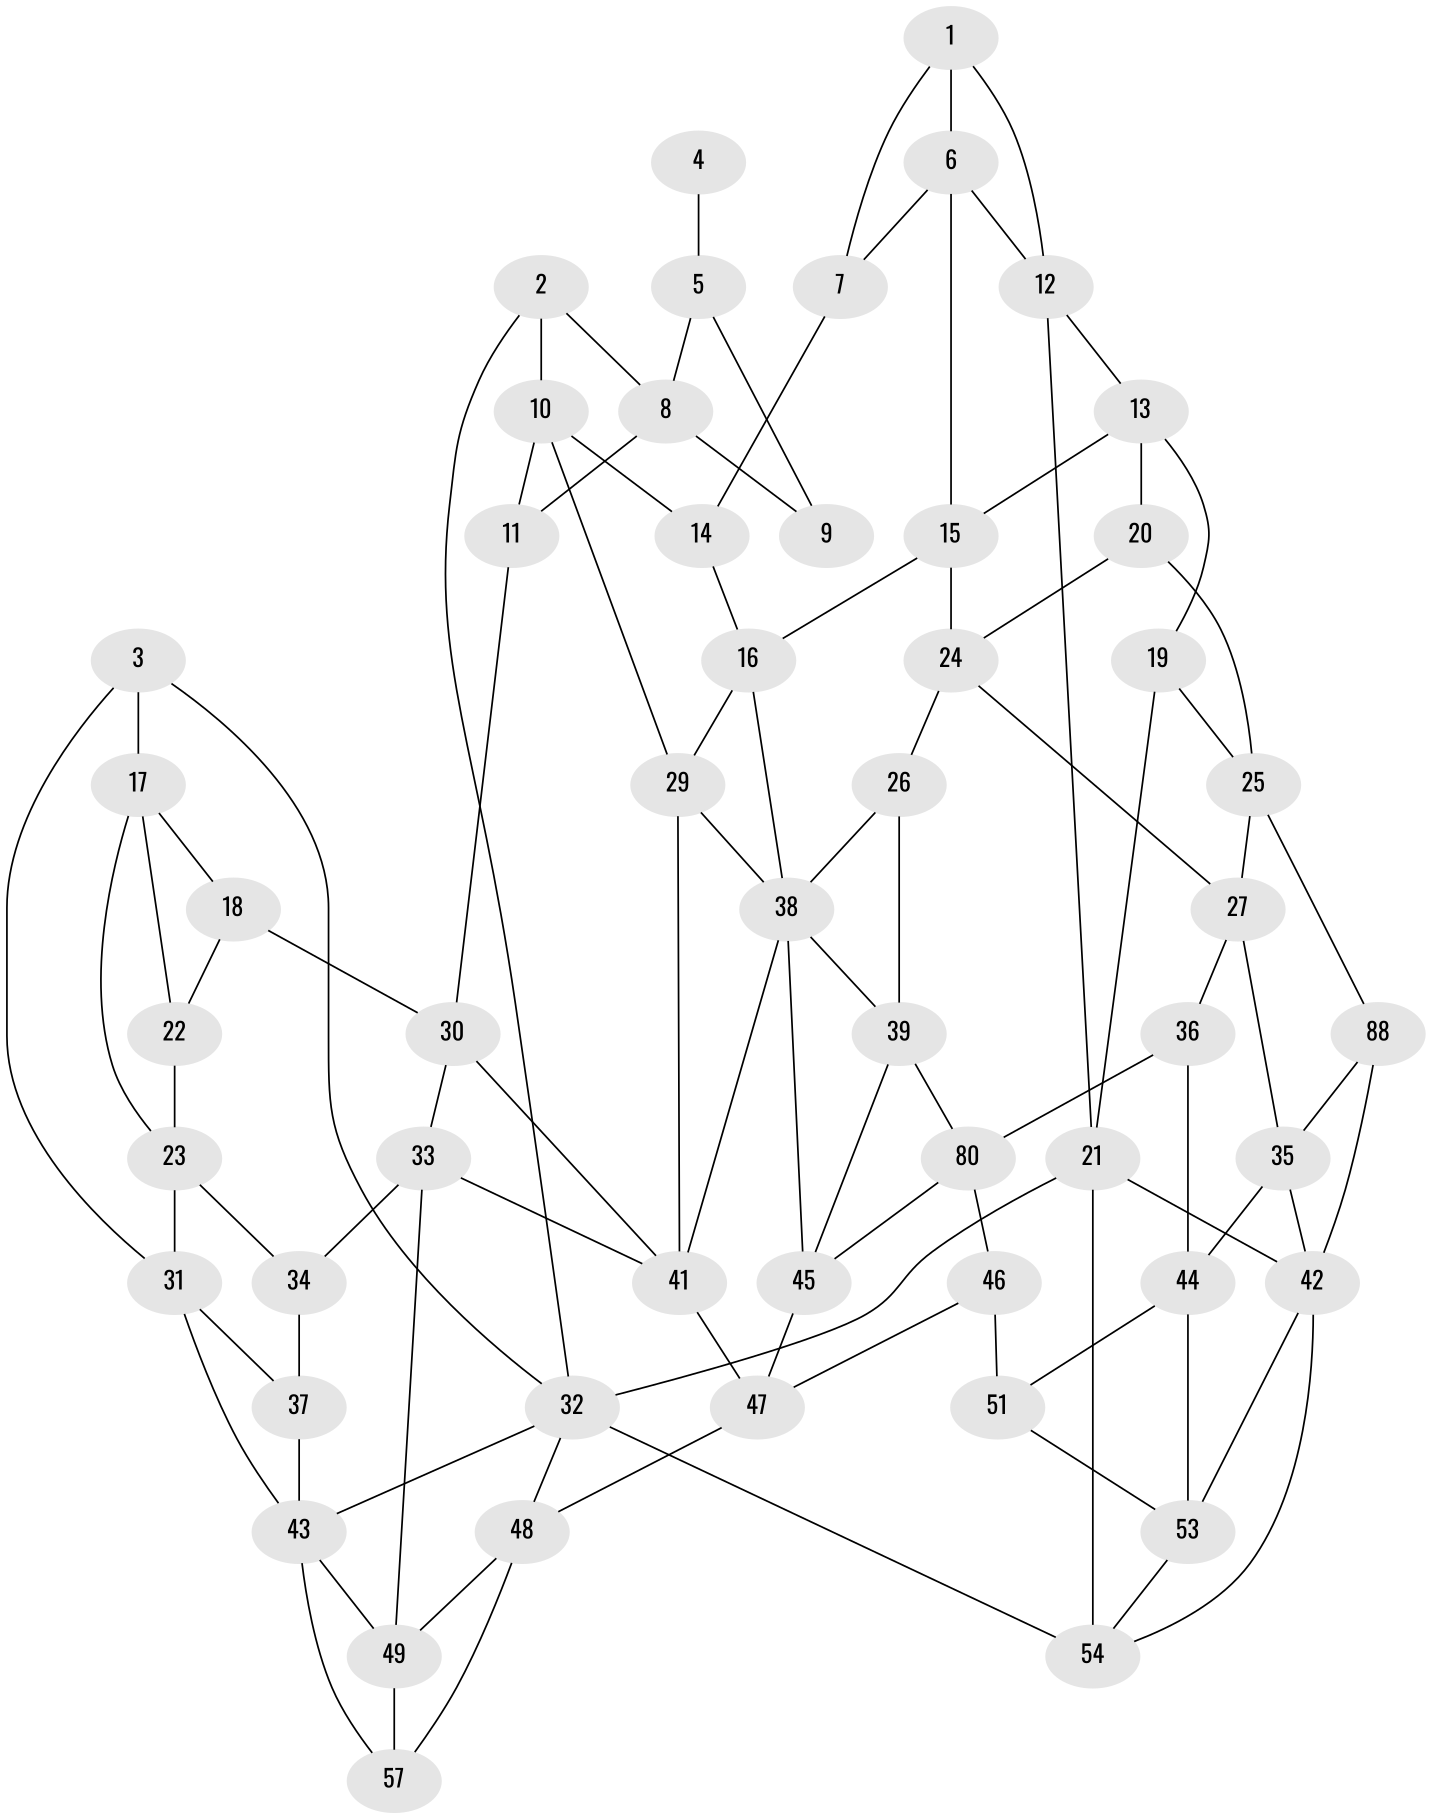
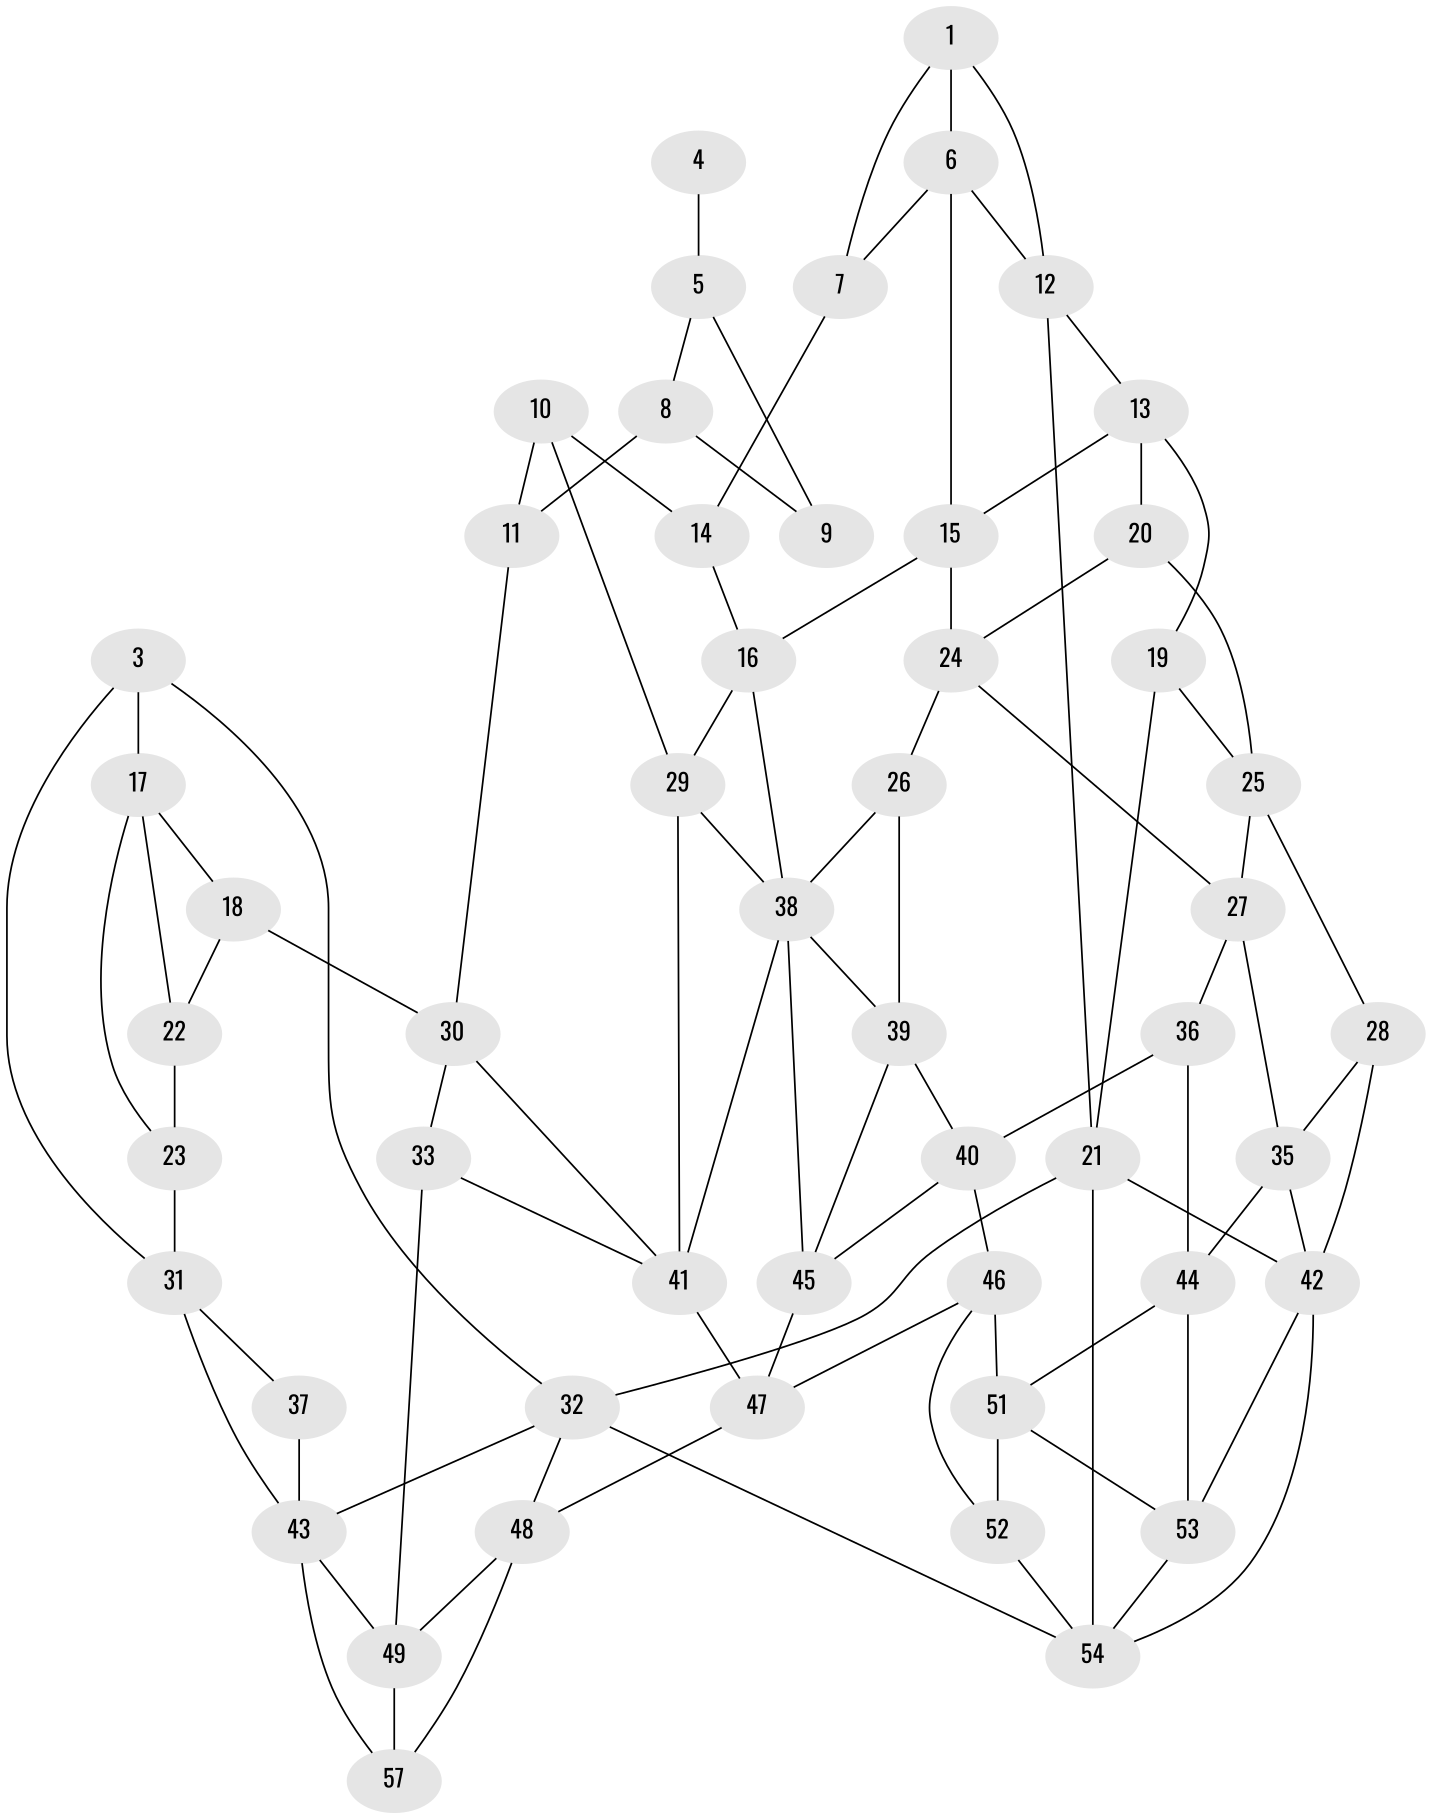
node "2": removed
node "88": label "88" -> "28"
node "80": label "80" -> "40"
node "34": removed
node "52": added
